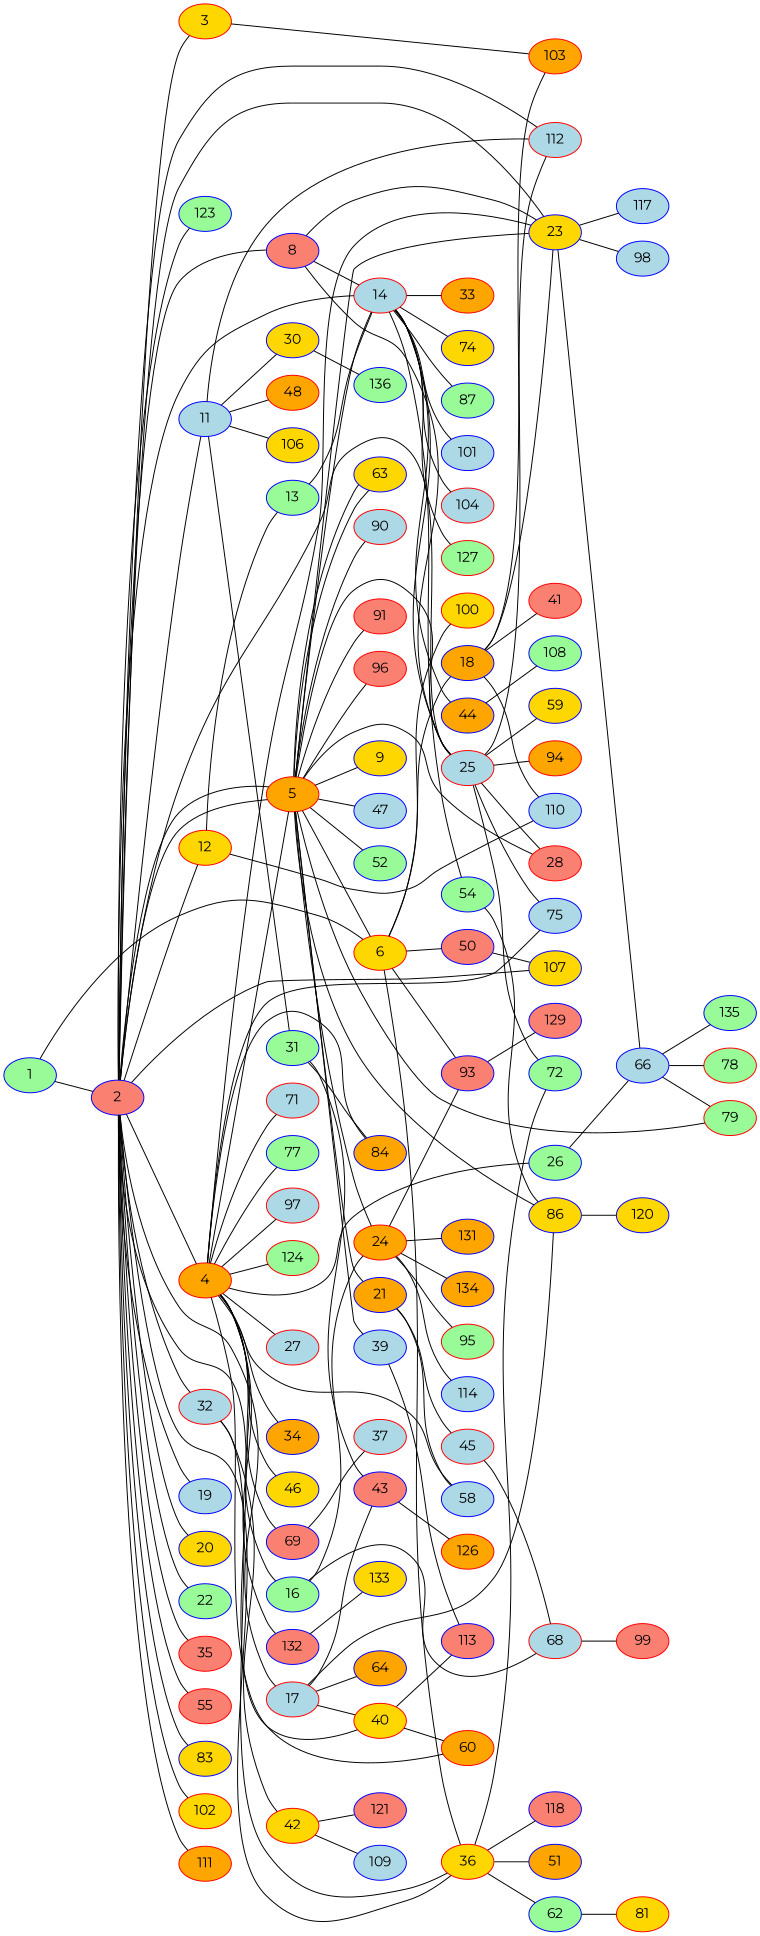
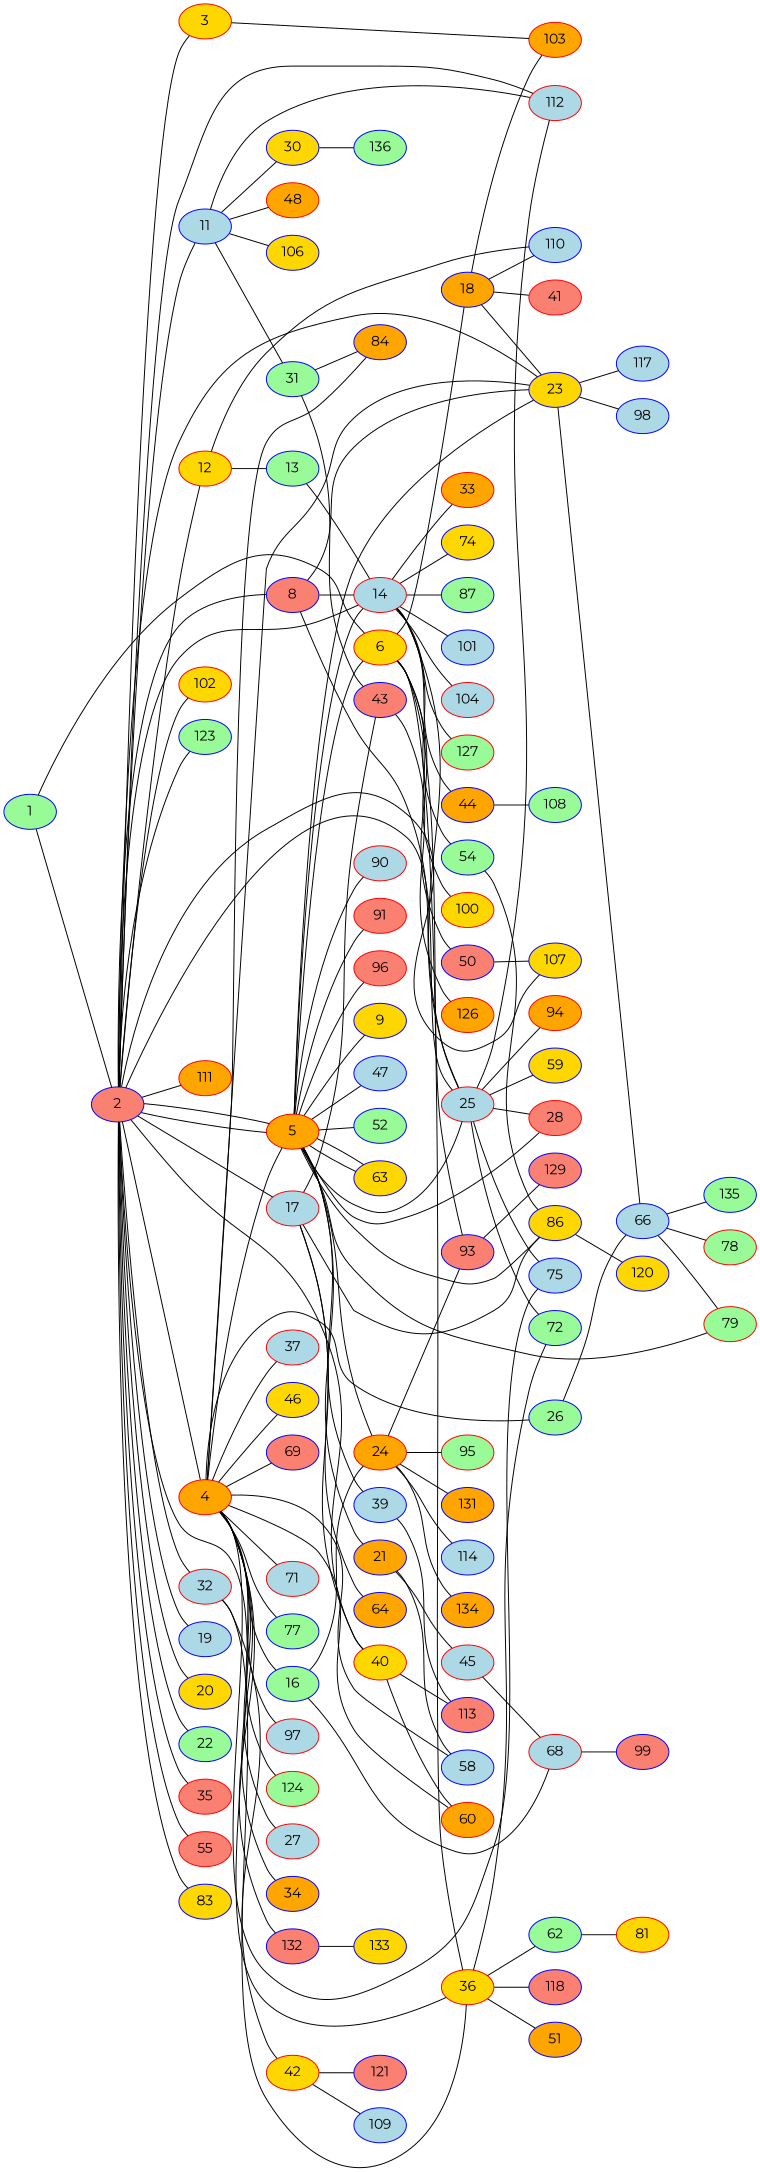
edge "37" -- "69": now "37" -- "4"
node "99": color red -> blue
